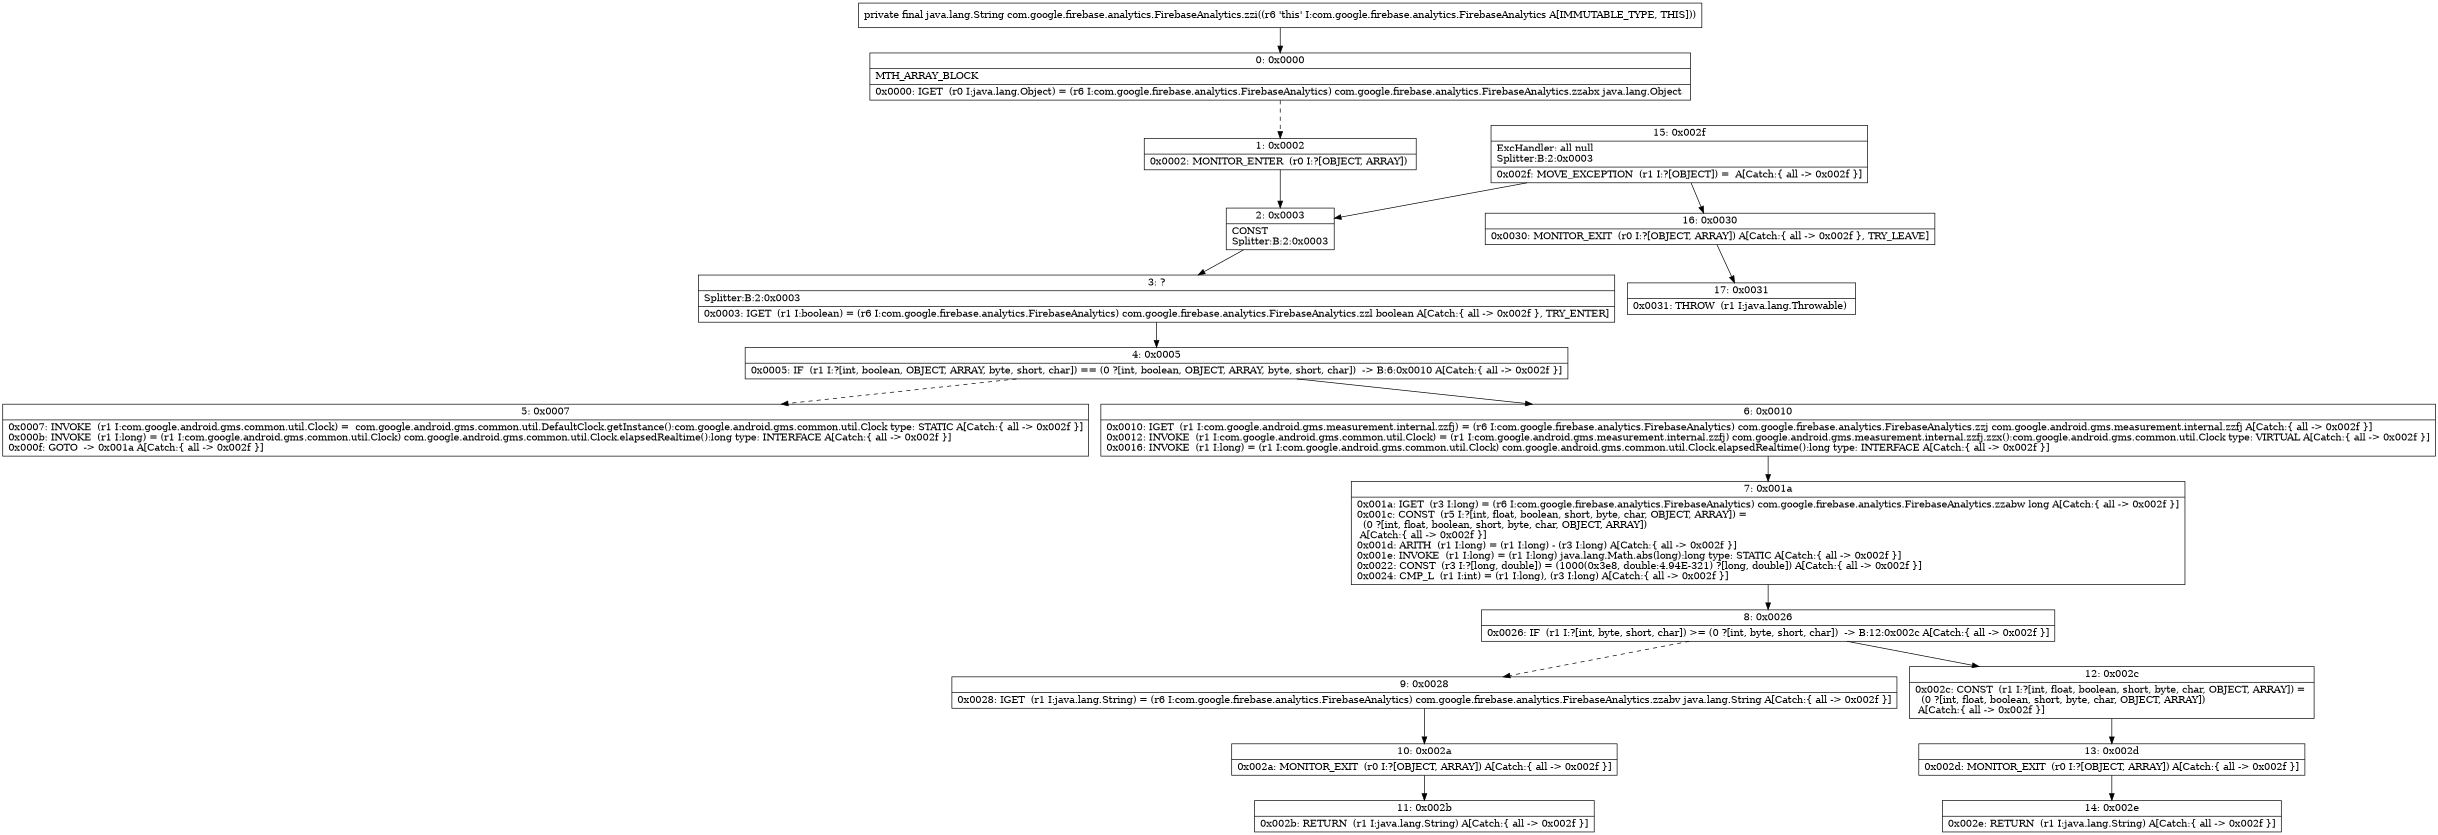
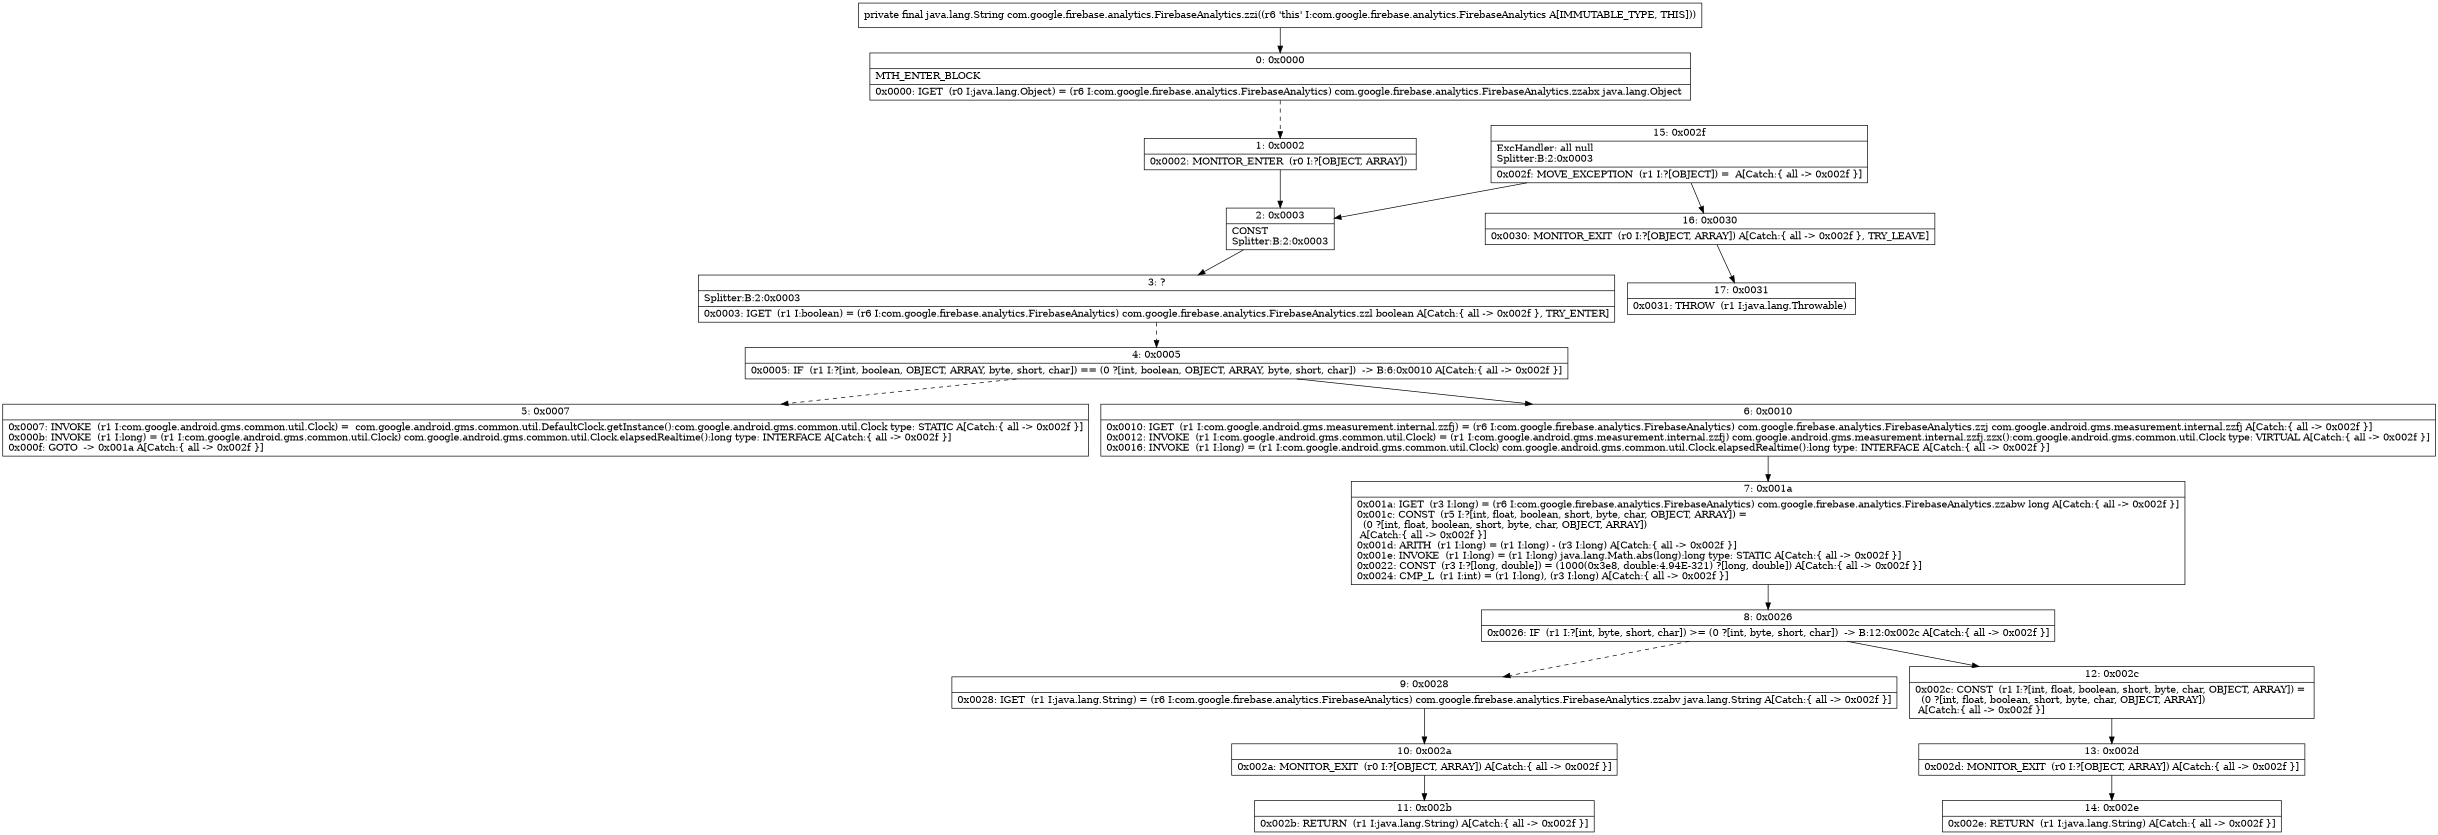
node "0: 0x0000": text "MTH_ARRAY_BLOCK" -> "MTH_ENTER_BLOCK"
edge "3: ?" -> "4: 0x0005": style solid -> dashed
